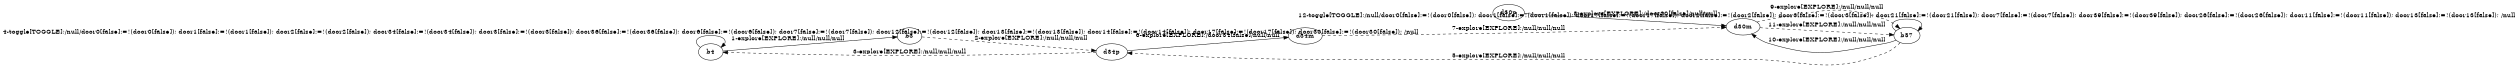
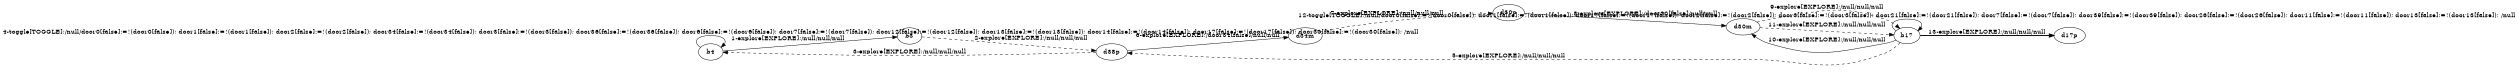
edge "d34m" -> "d30m": now "d34m" -> "d30p"
node "b57": label "b57" -> "b17"
node "d17p": added
node "d34p": label "d34p" -> "d38p"
